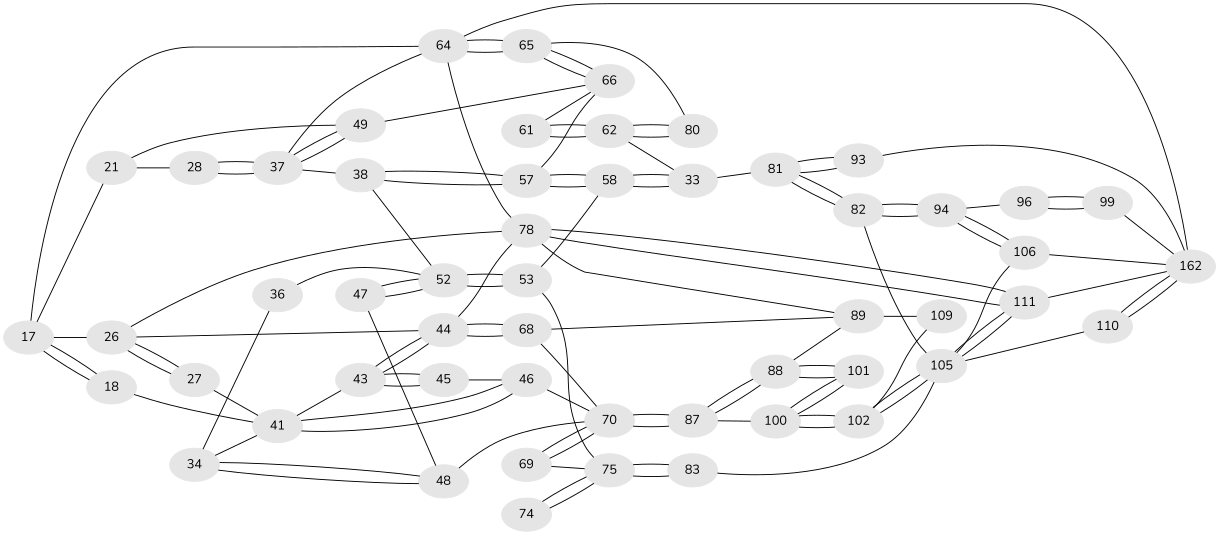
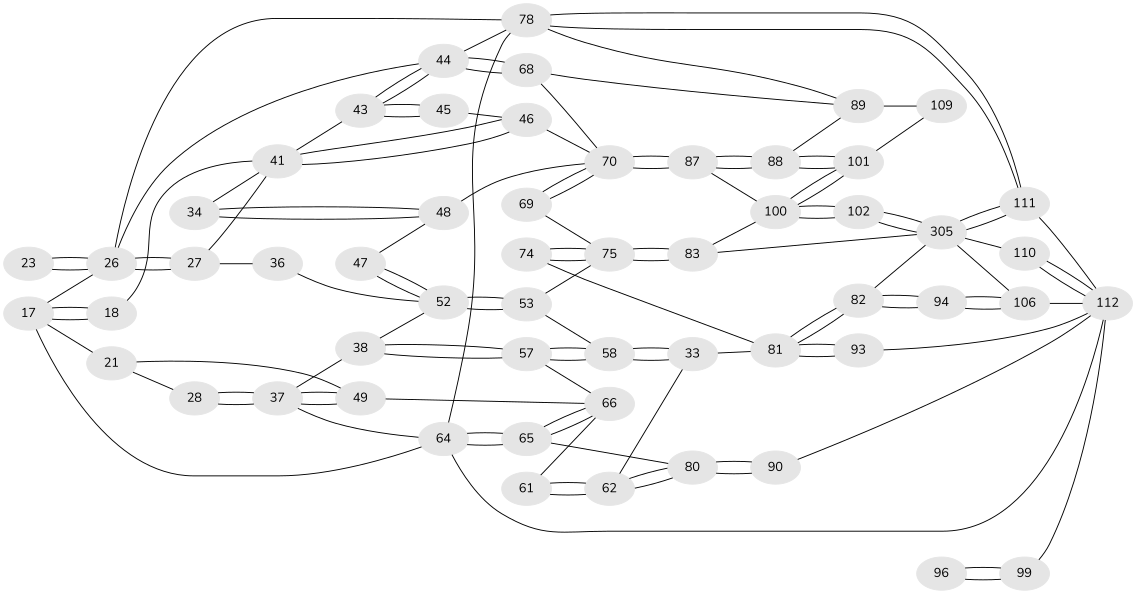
edge "96" -- "94": removed
edge "100" -- "83": added
node "23": added
node "162": label "162" -> "112"
edge "74" -- "81": added
node "105": label "105" -> "305"
edge "109" -- "102": now "109" -- "101"
edge "36" -- "34": now "36" -- "27"
node "90": added
